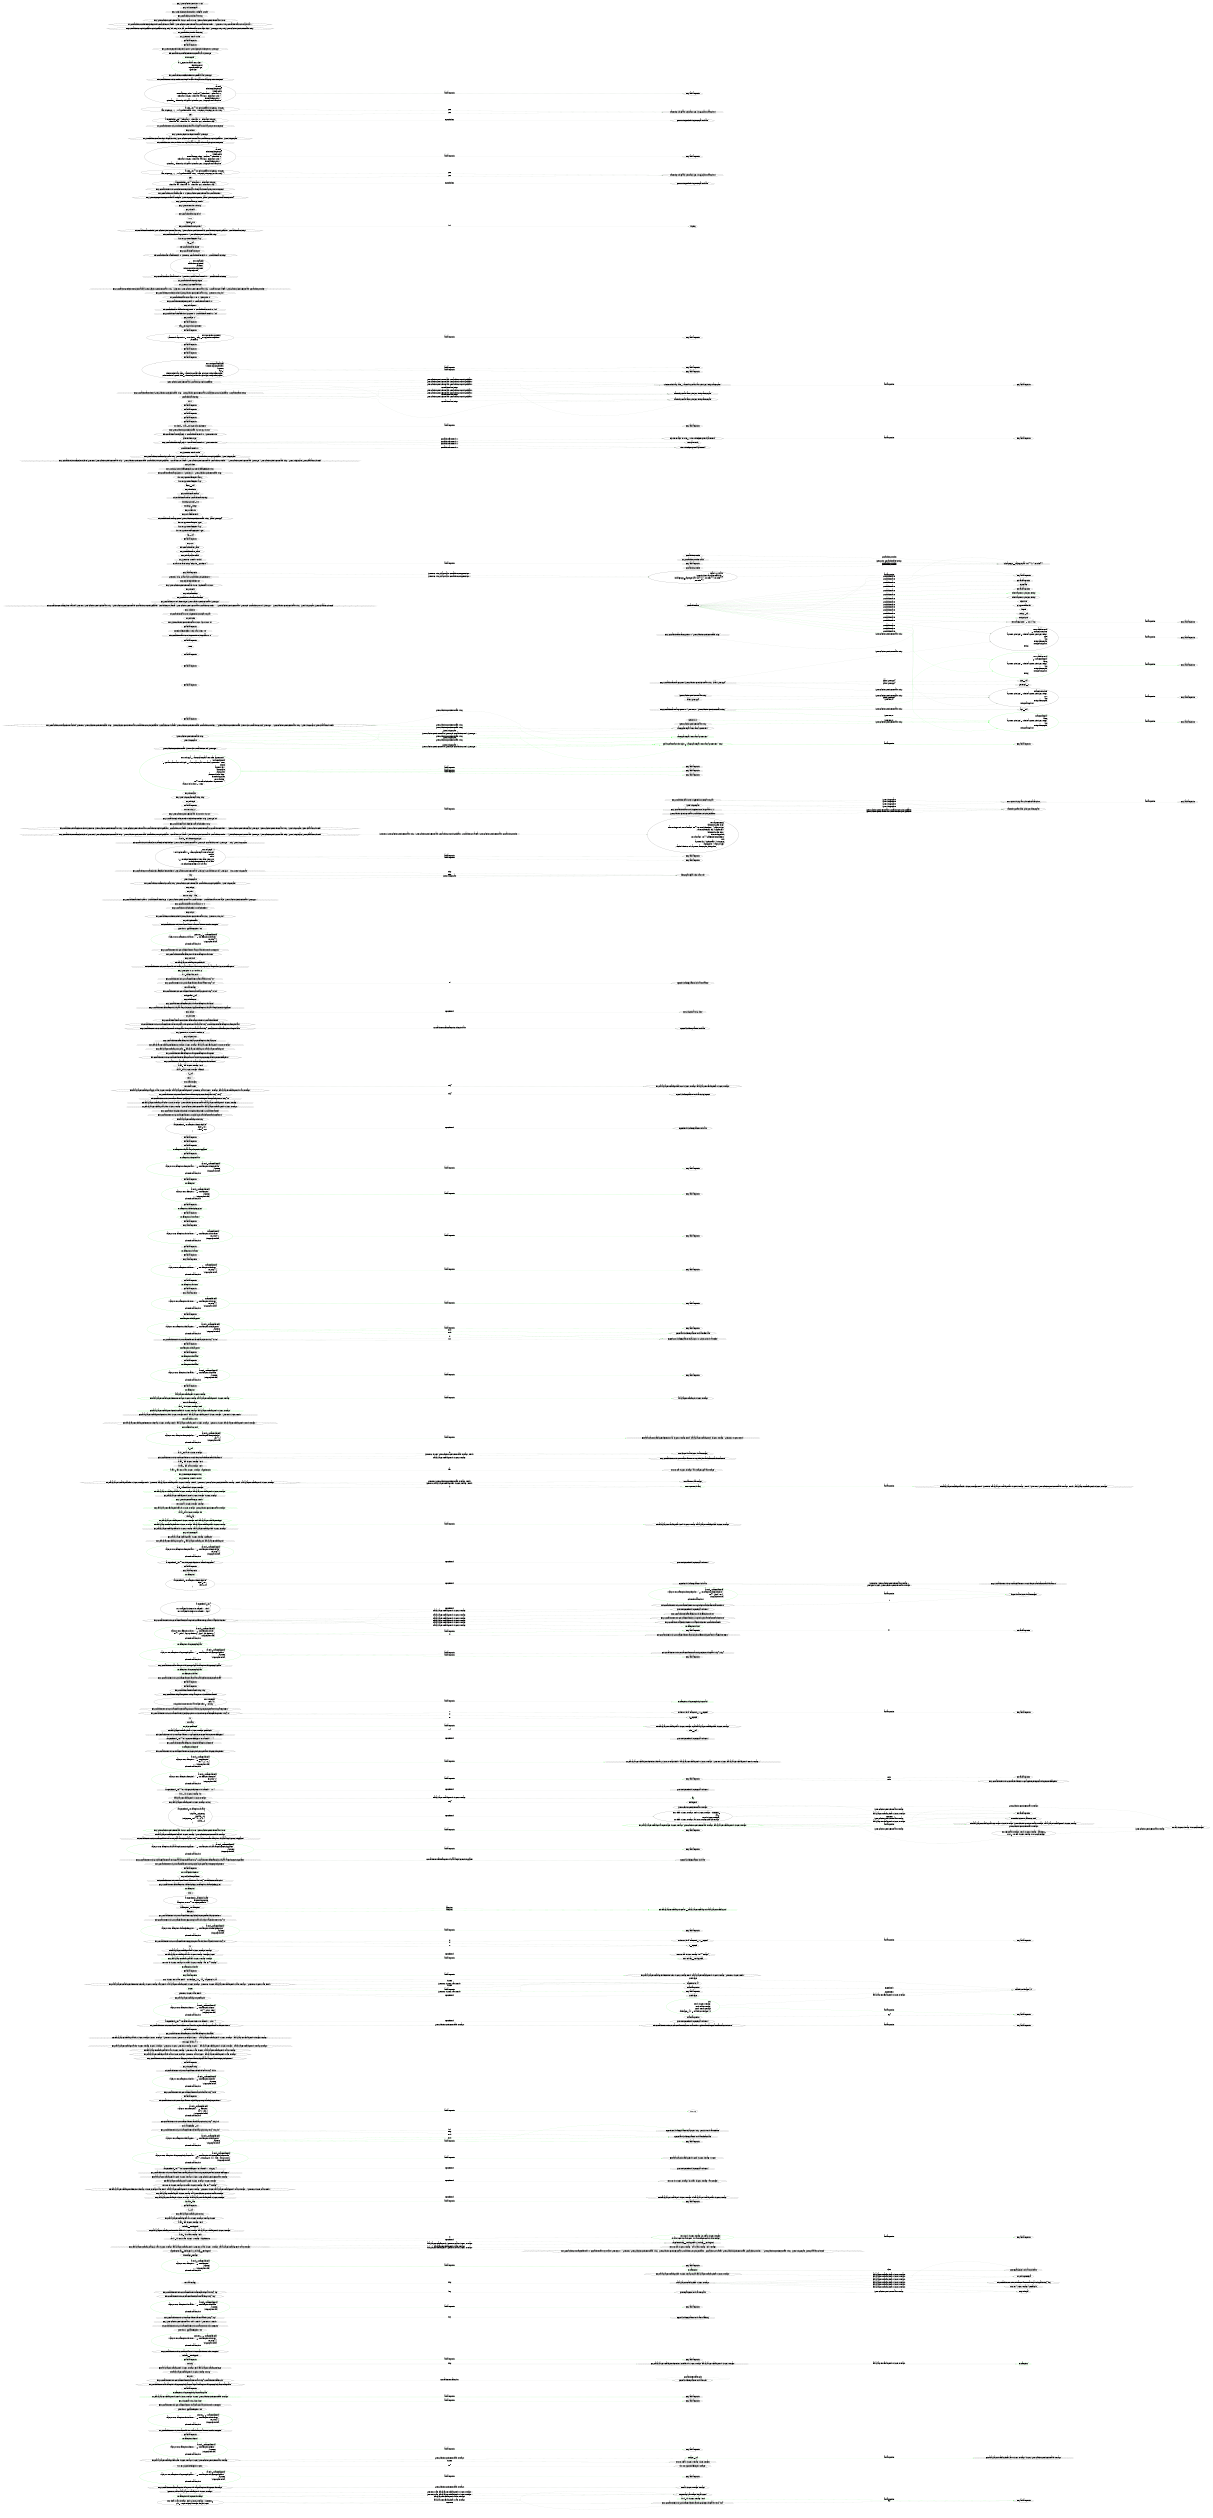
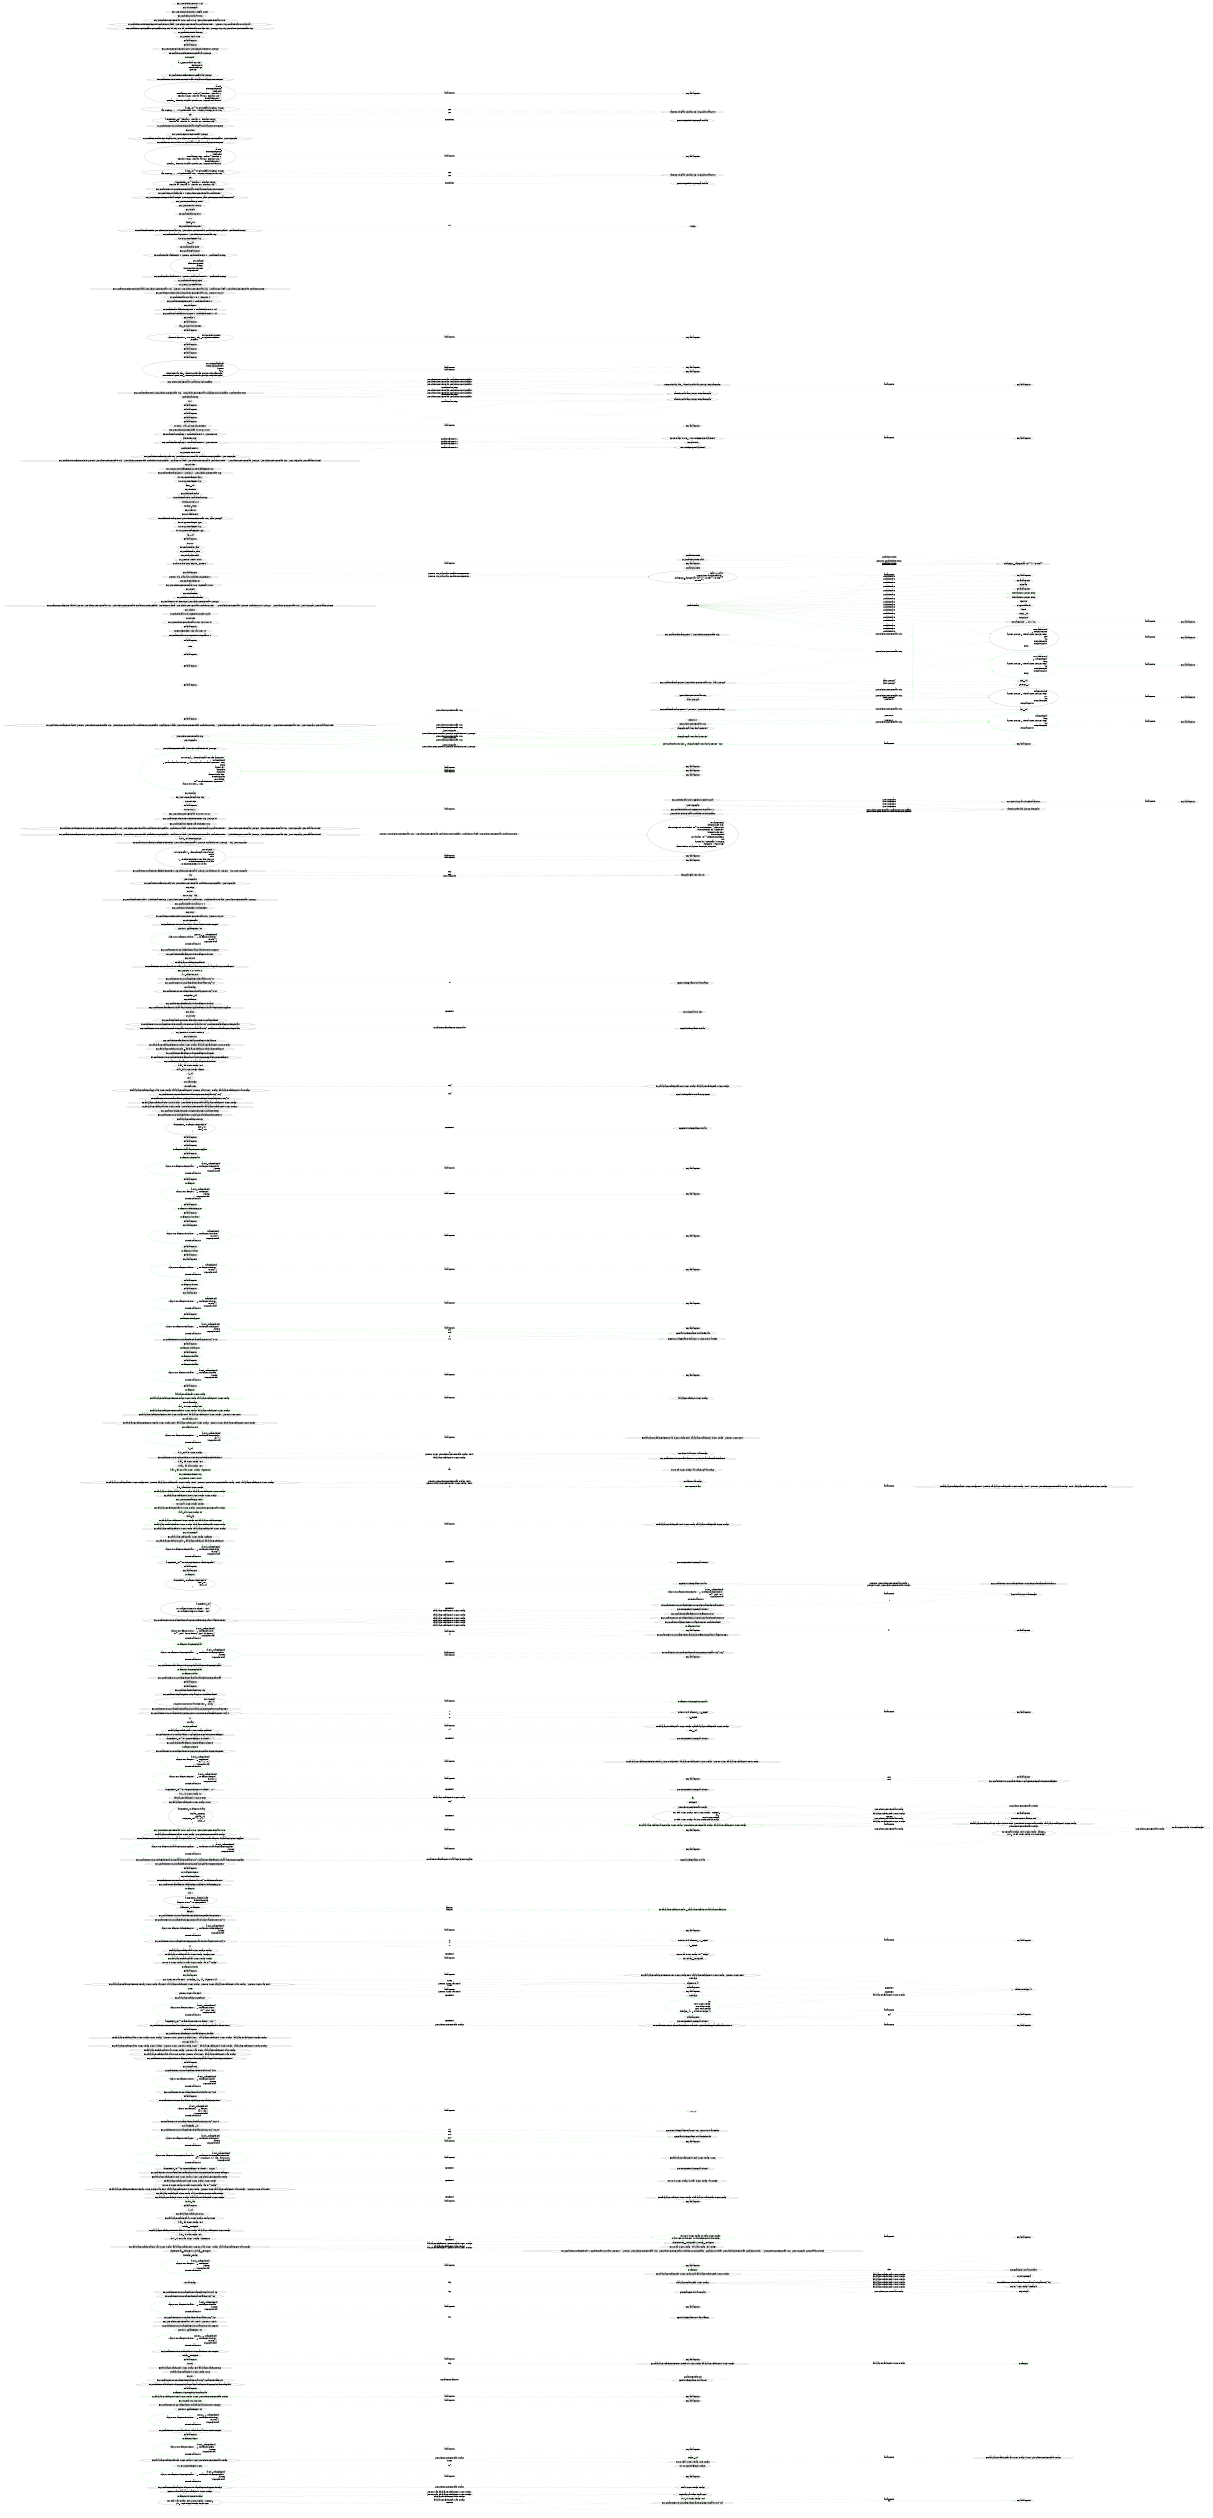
node "Entry Unk.Single": label "Entry Unk.Single" -> "TSource Unk.Single"
